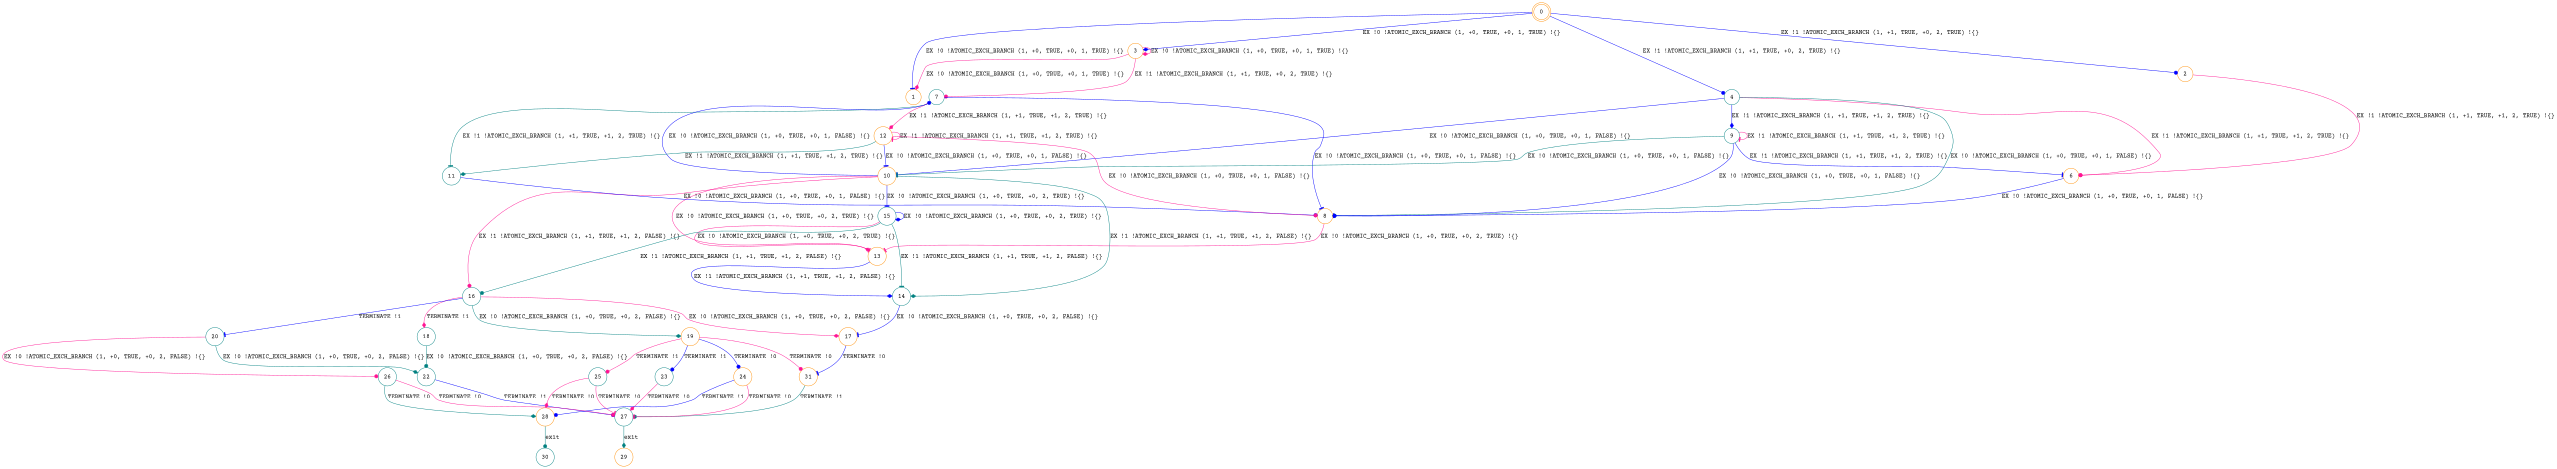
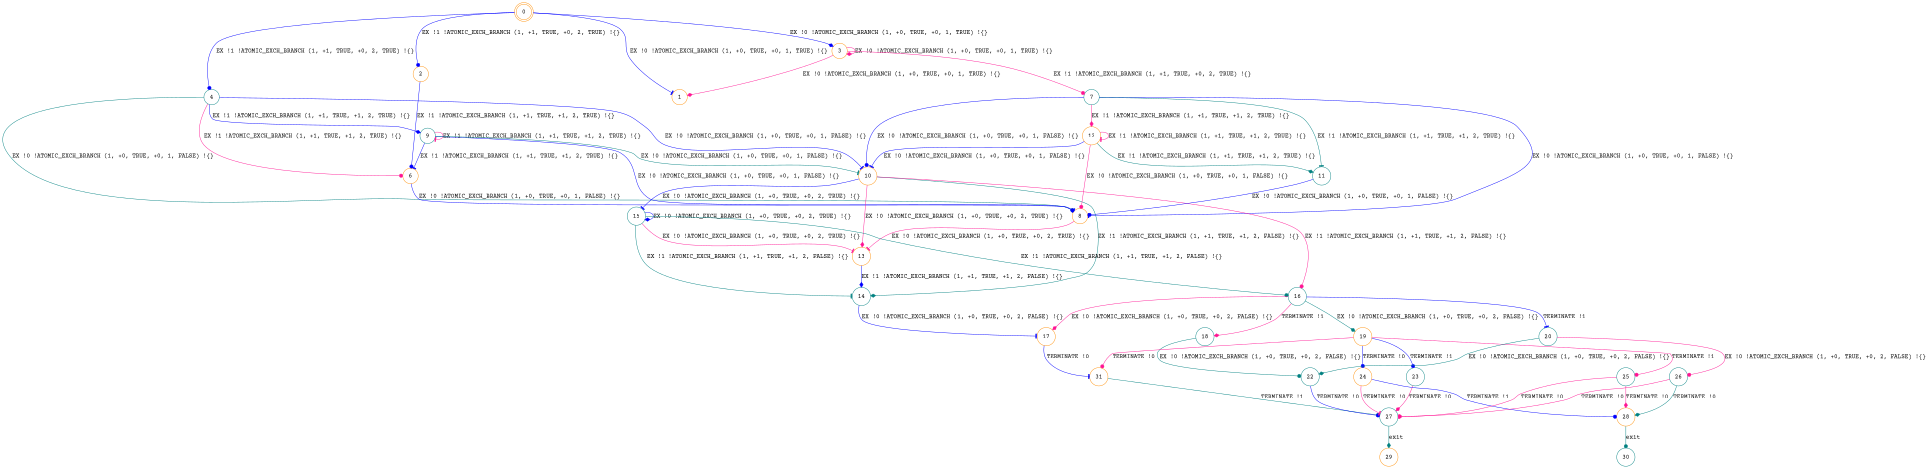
edge "10" -> "7": reversed
edge "2" -> "6": color deeppink -> blue
edge "22" -> "27": label "TERMINATE !1" -> "TERMINATE !0"
